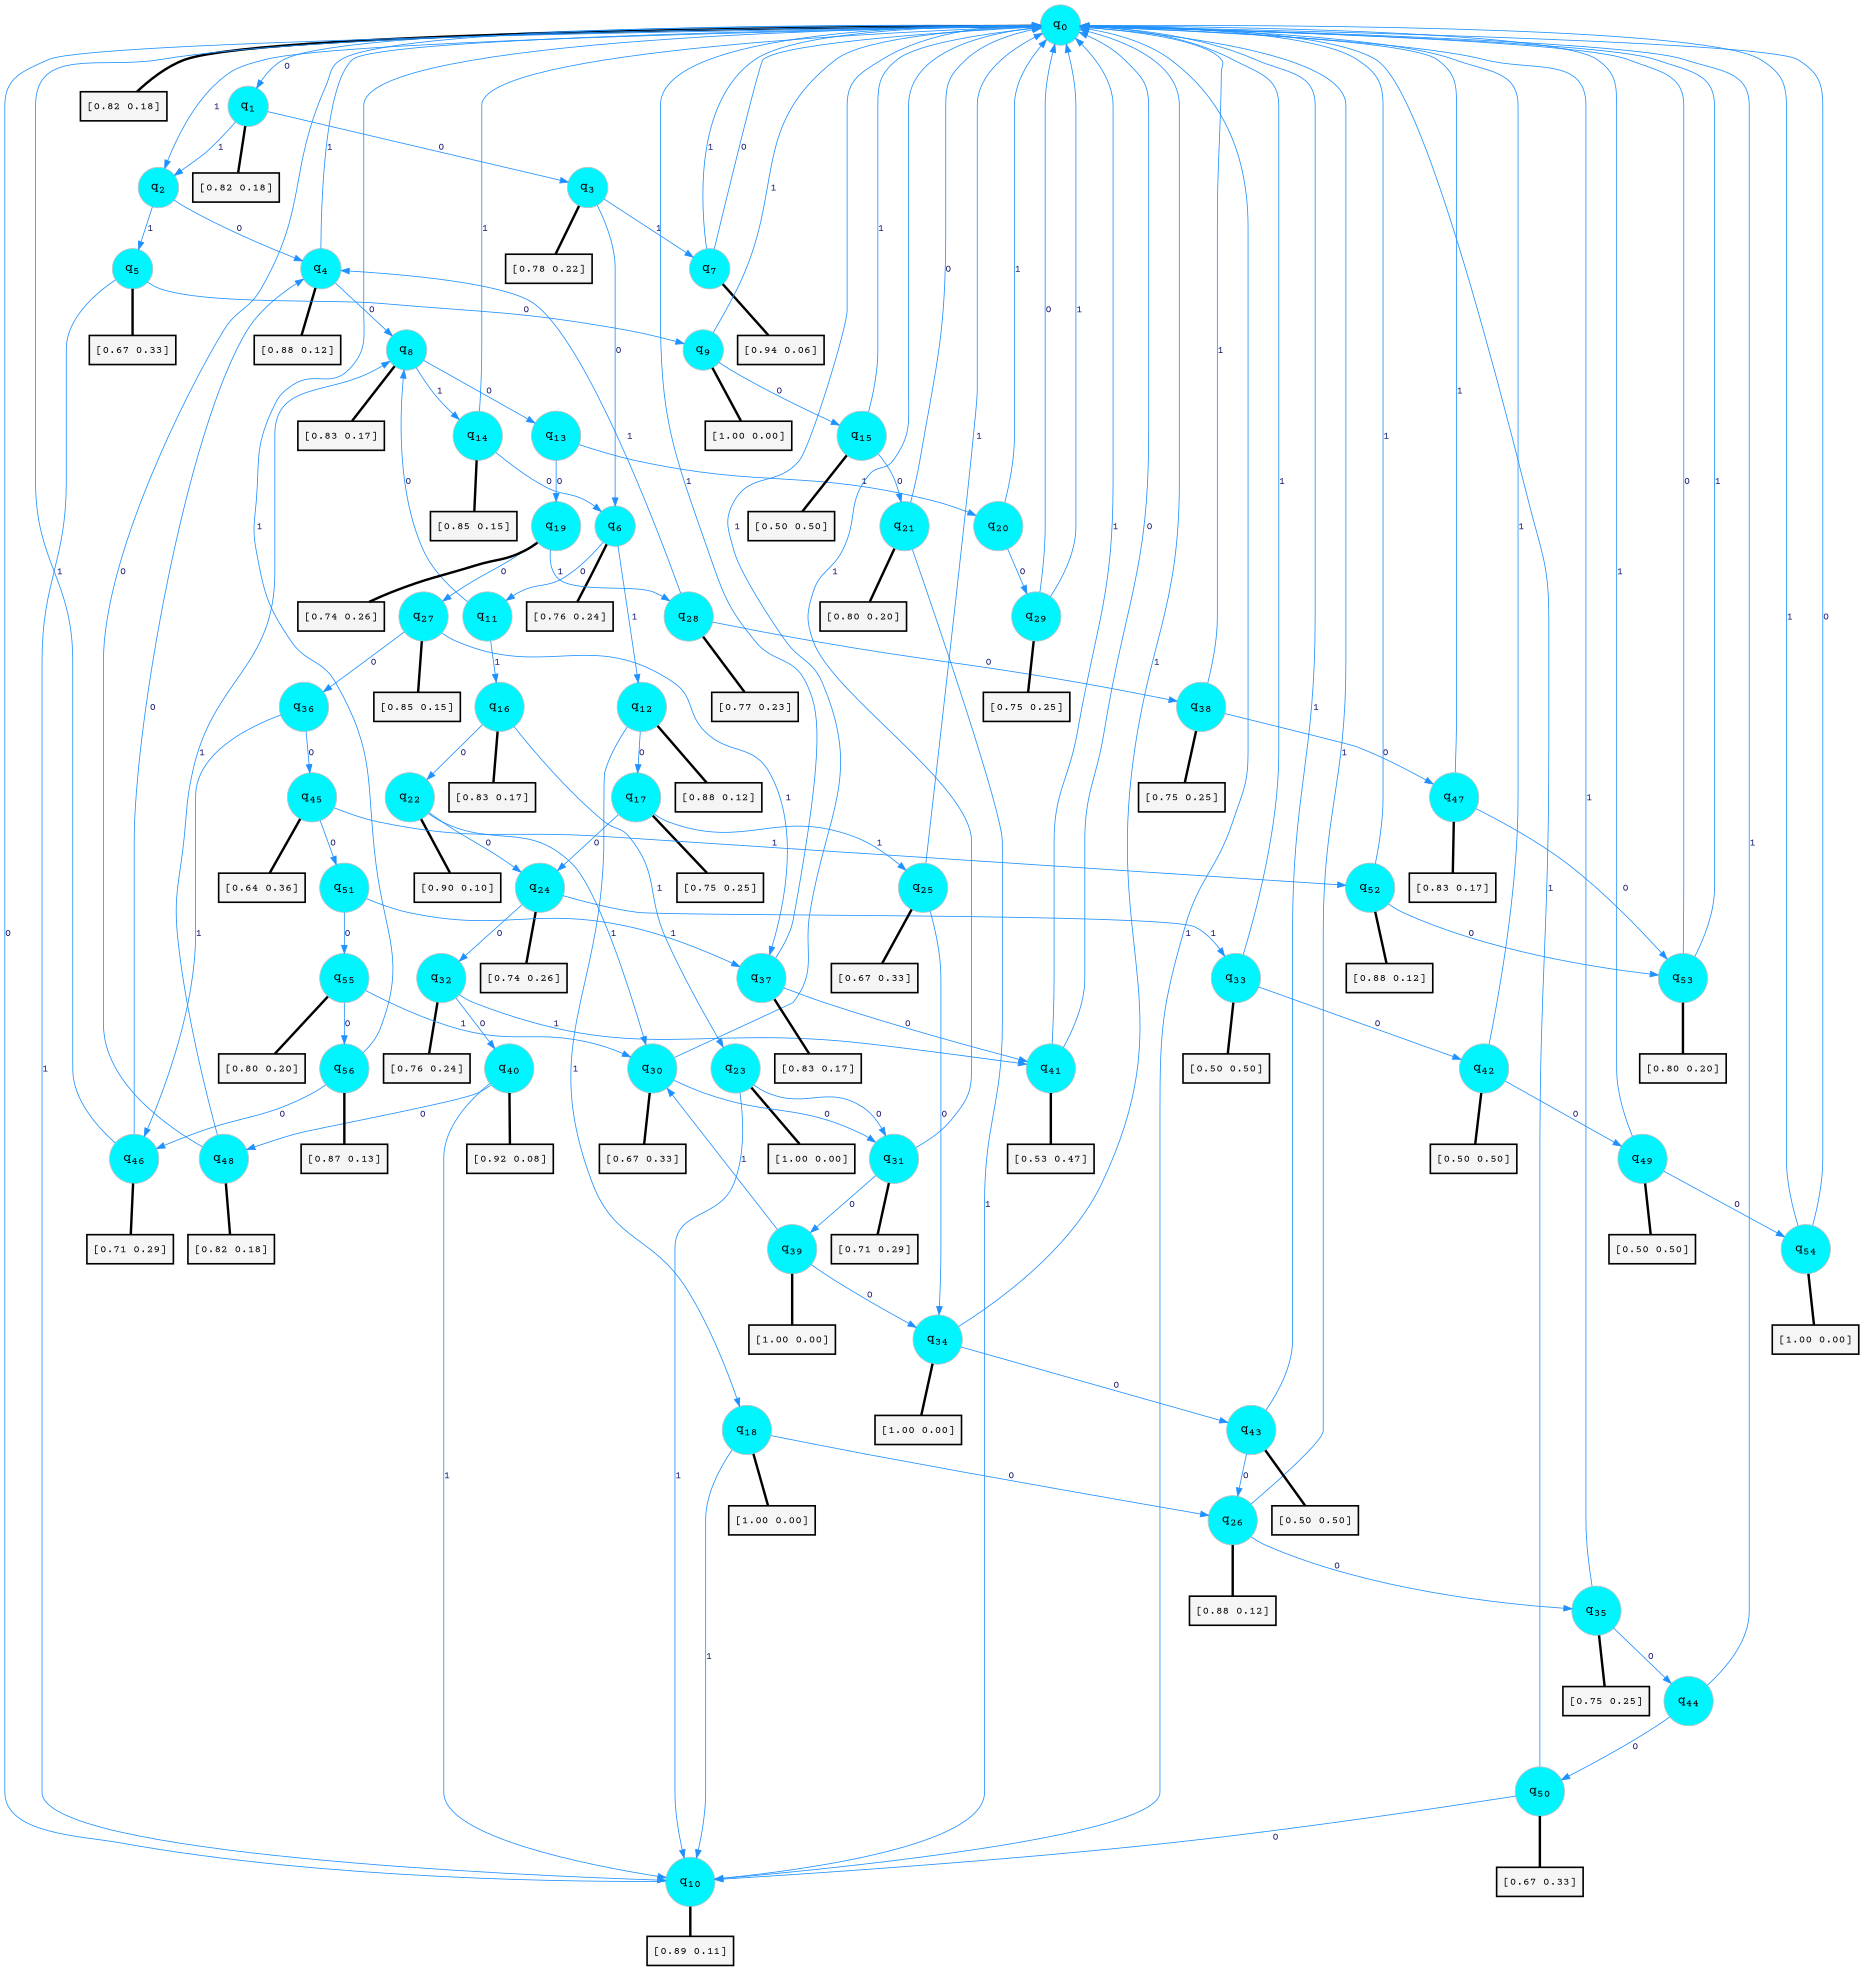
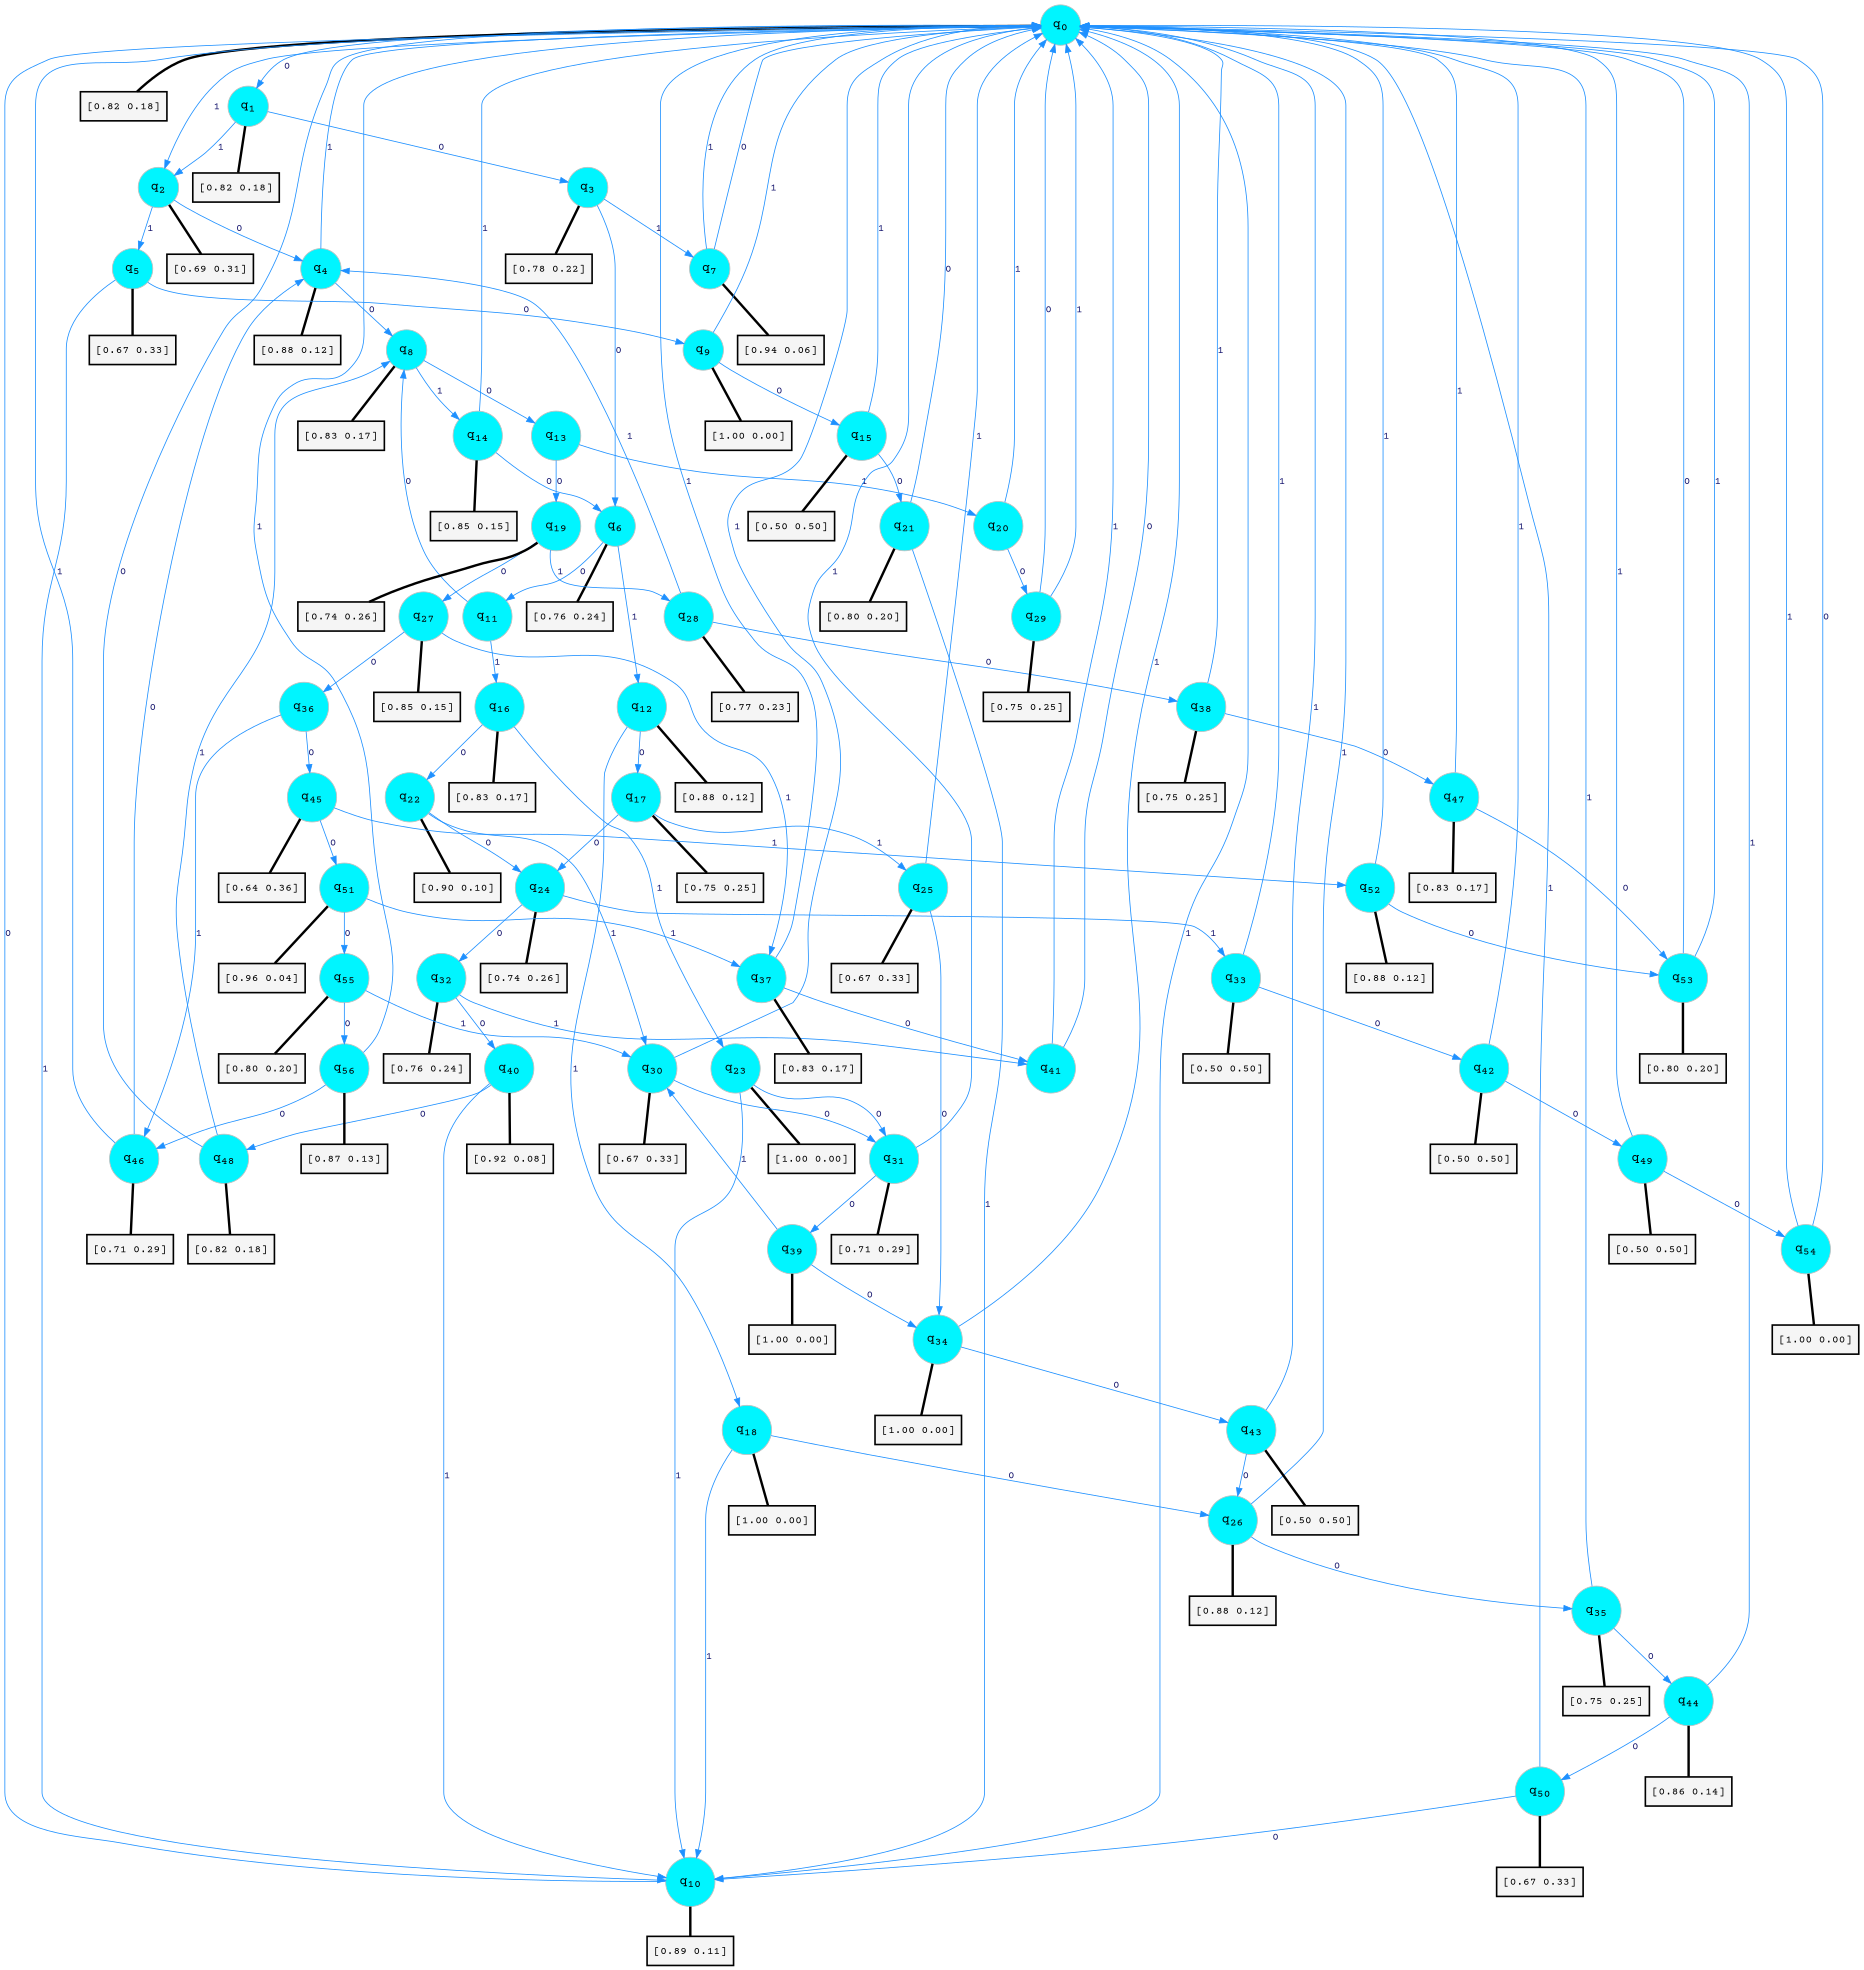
node "[0.69 0.31]": added
node "[0.96 0.04]": added
node "[0.53 0.47]": removed
node "[0.86 0.14]": added
